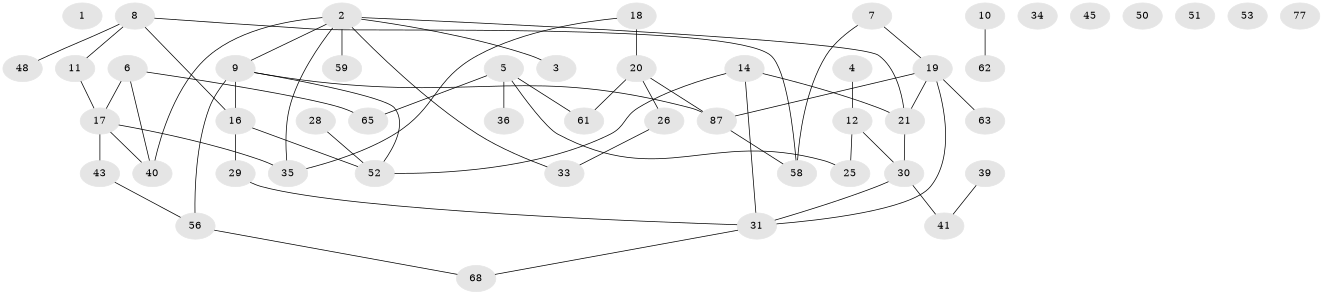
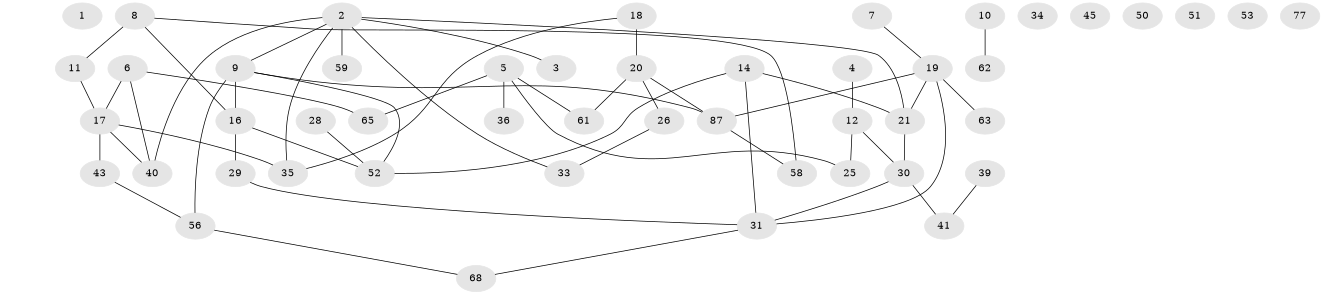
node "48": removed
edge "7" -- "58": removed
